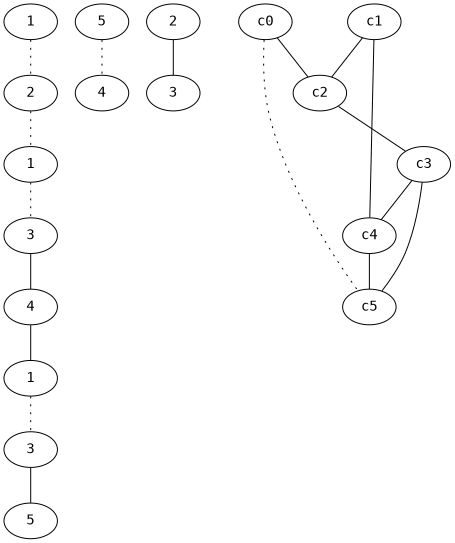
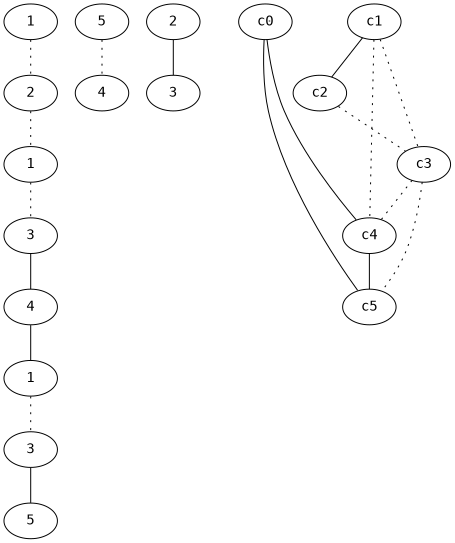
edge "c0" -- "c2": now "c0" -- "c4"
edge "c1" -- "c3": added
edge "c1" -- "c4": style solid -> dotted
edge "c2" -- "c3": style solid -> dotted
edge "c0" -- "c5": style dotted -> solid
edge "c3" -- "c4": style solid -> dotted
edge "c3" -- "c5": style solid -> dotted
